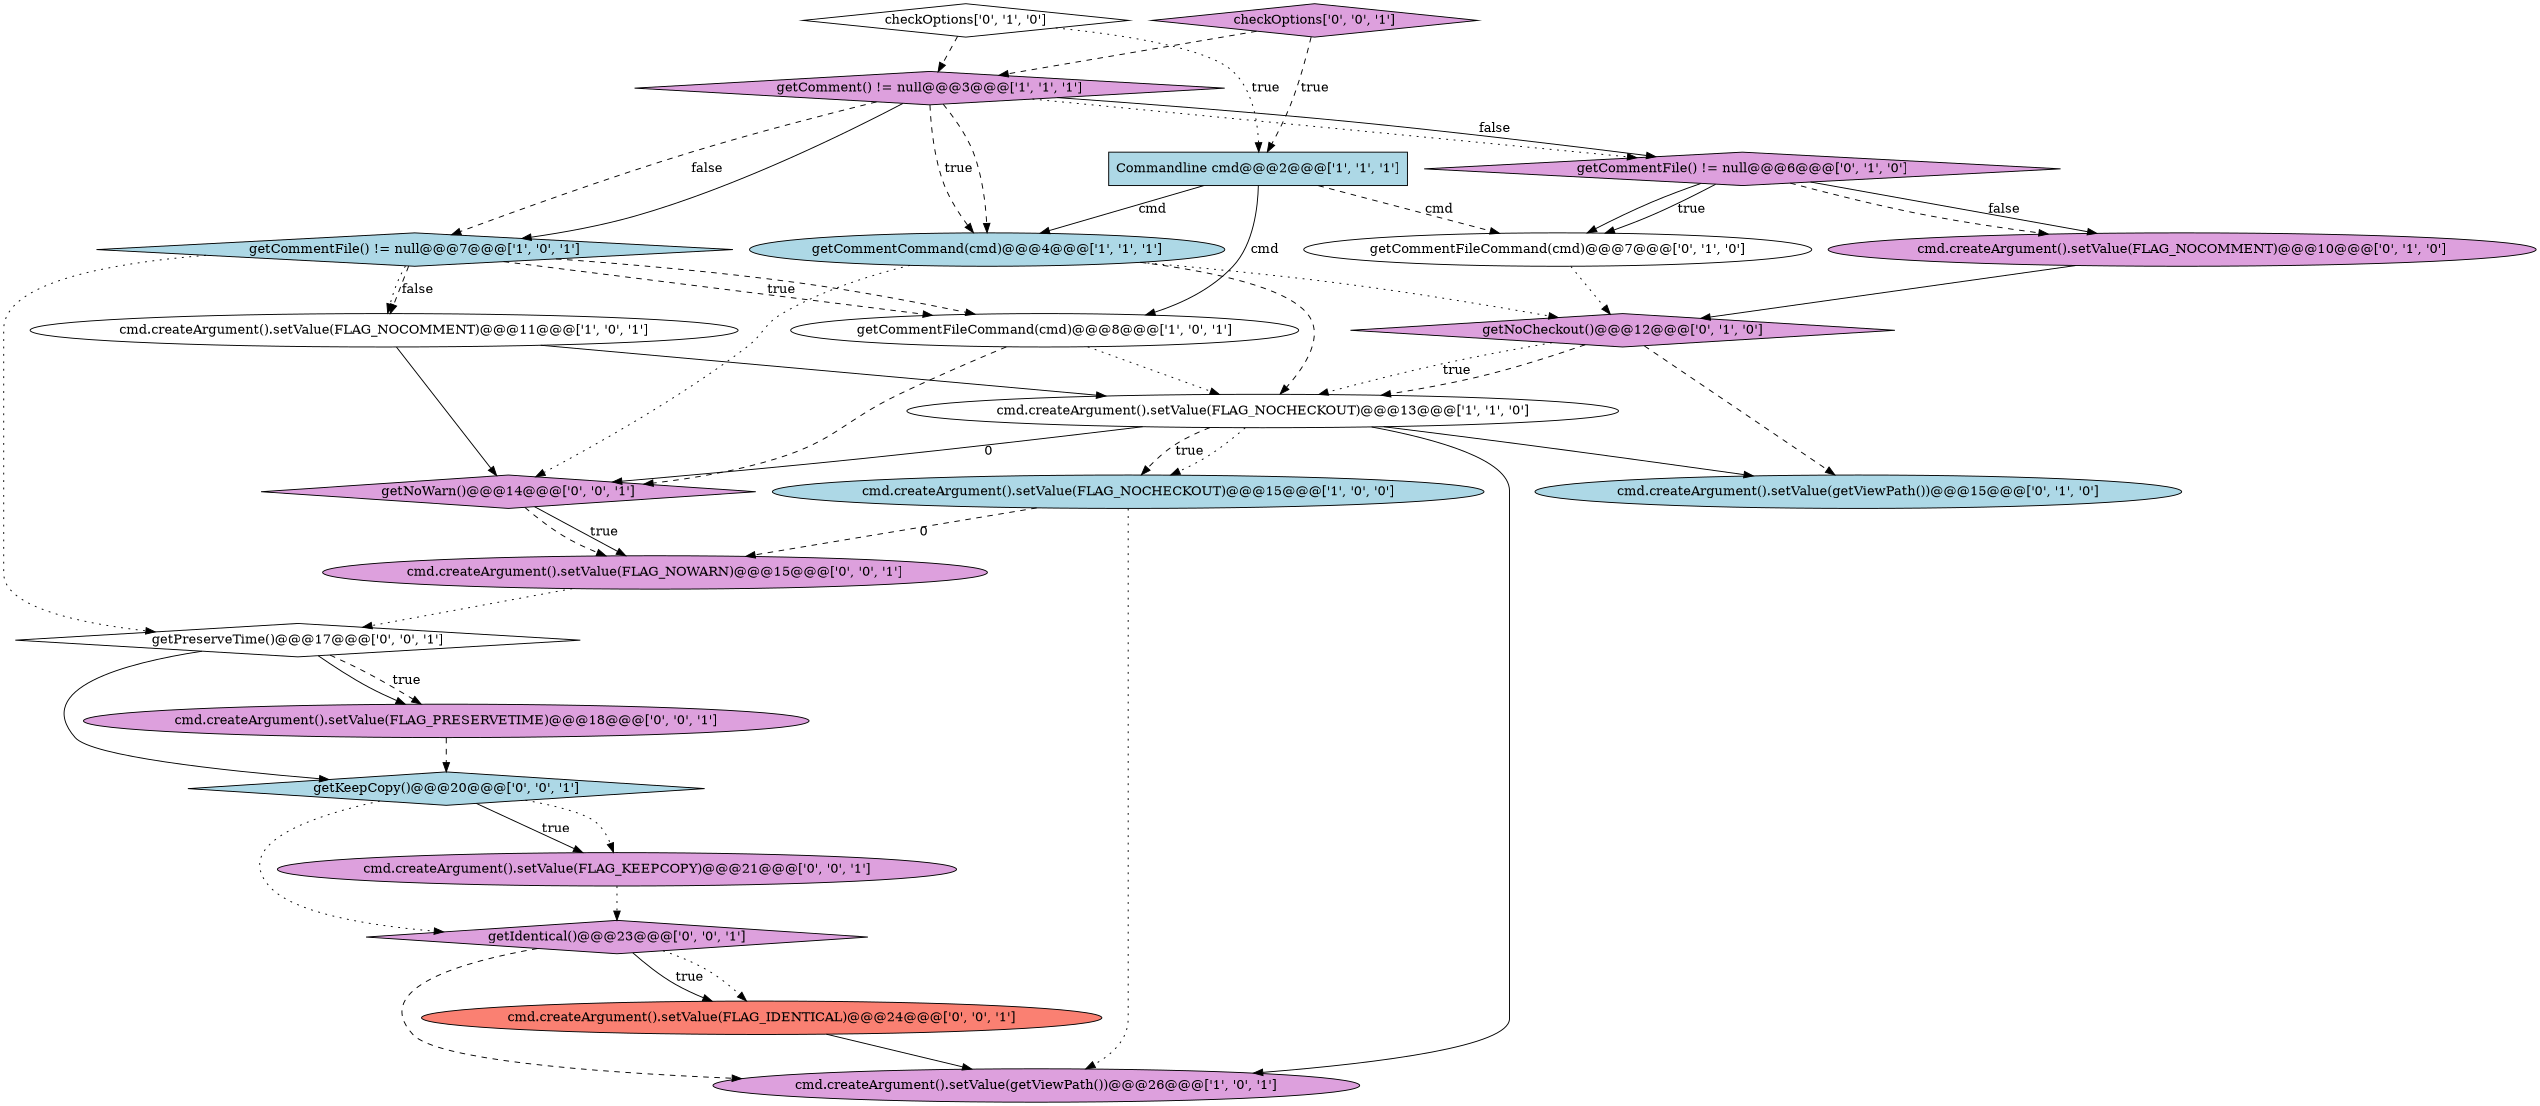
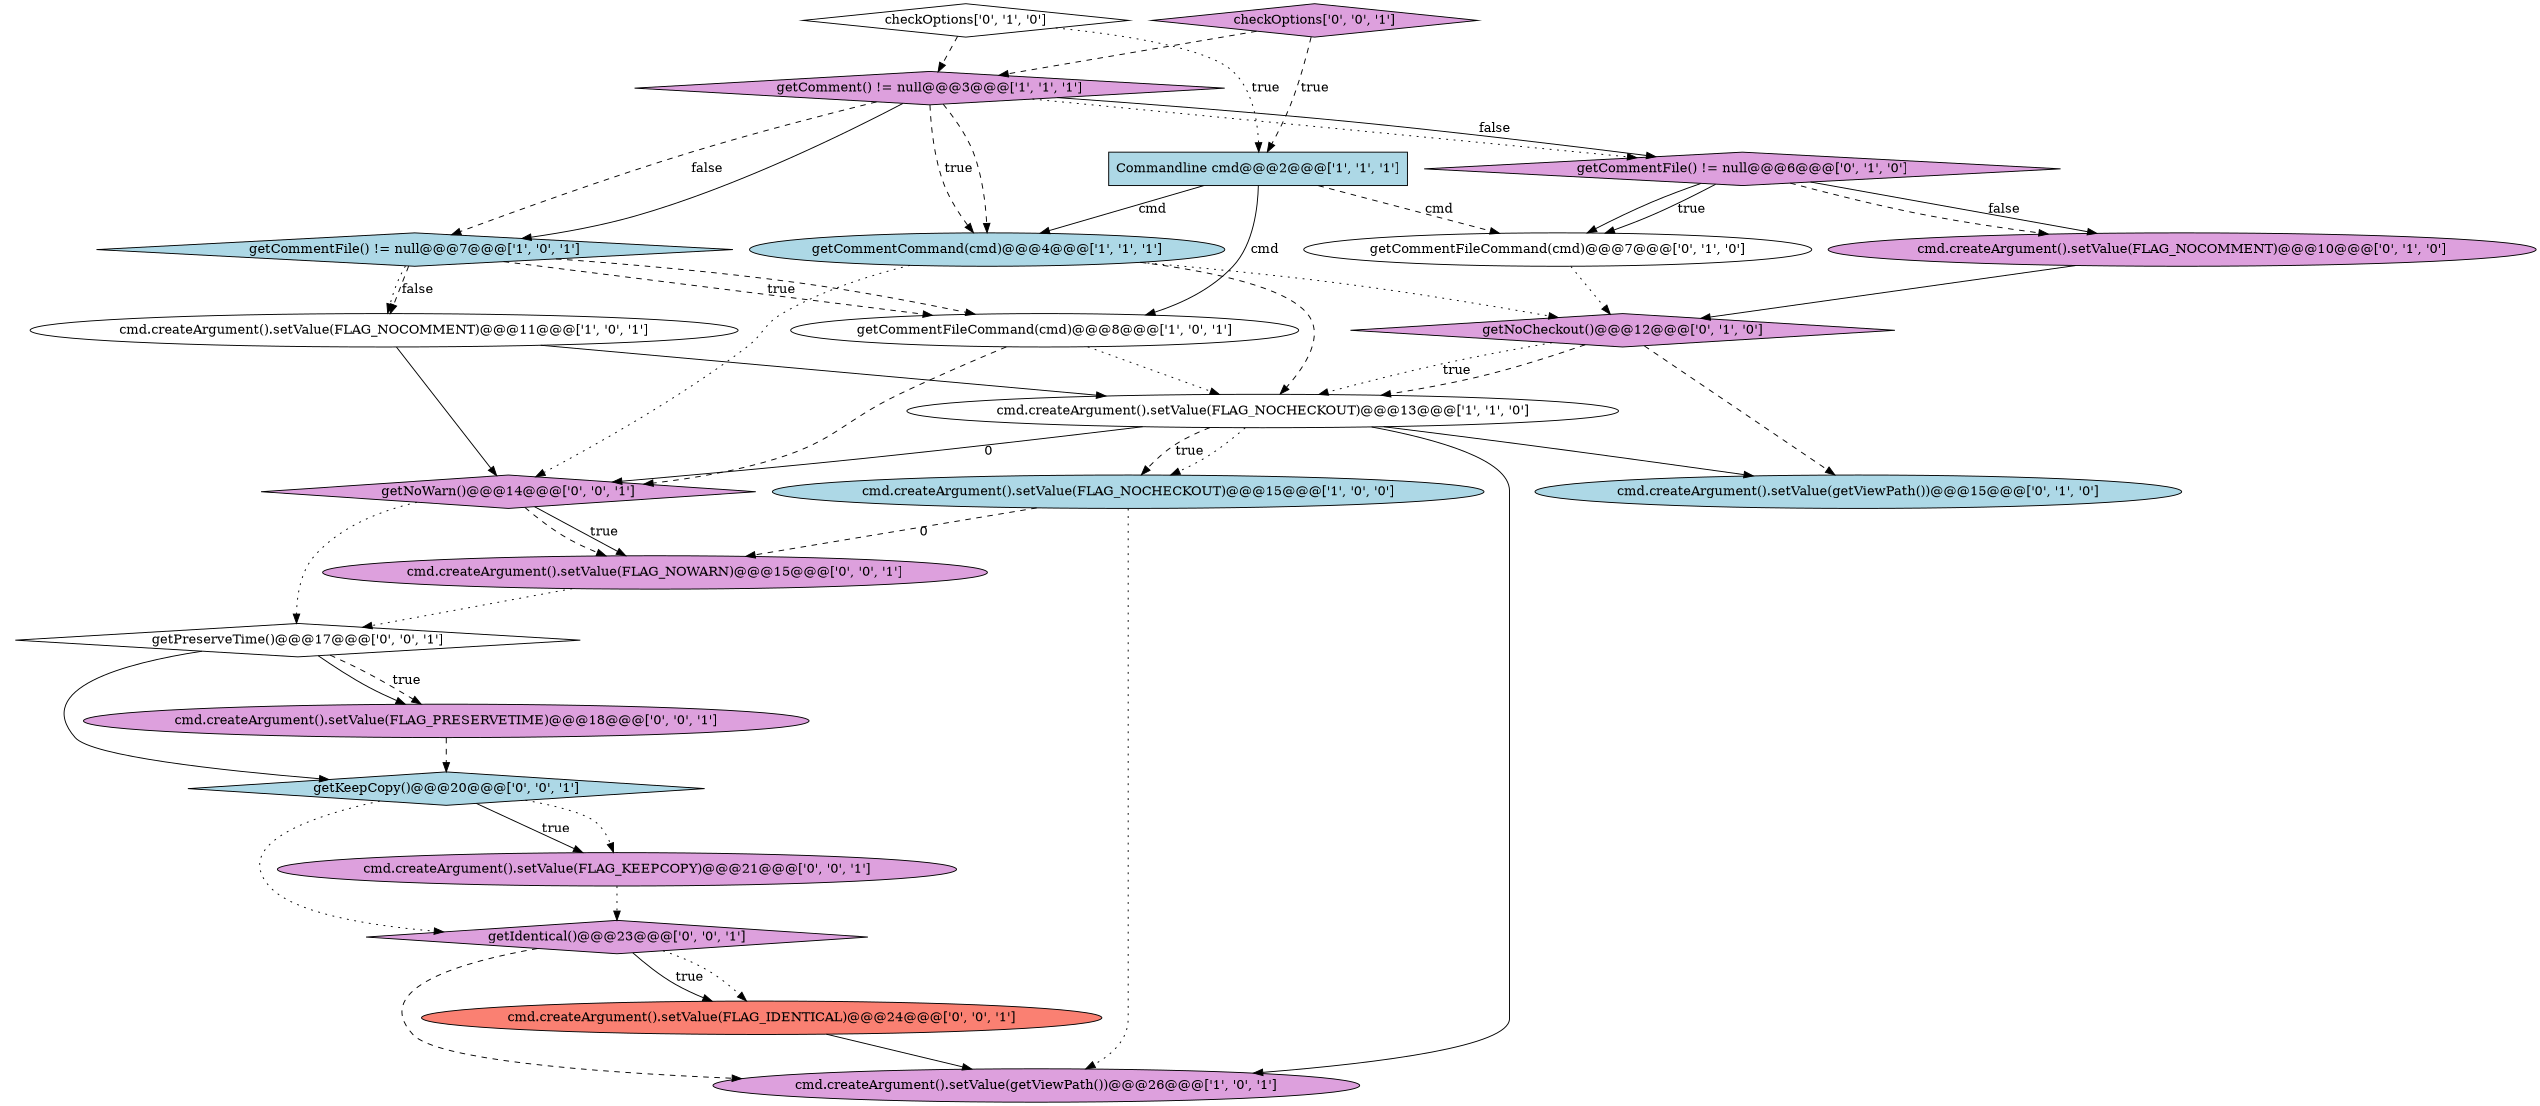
edge "getCommentFile() != null@@@7@@@['1', '0', '1']" -> "getPreserveTime()@@@17@@@['0', '0', '1']": now "getNoWarn()@@@14@@@['0', '0', '1']" -> "getPreserveTime()@@@17@@@['0', '0', '1']"
